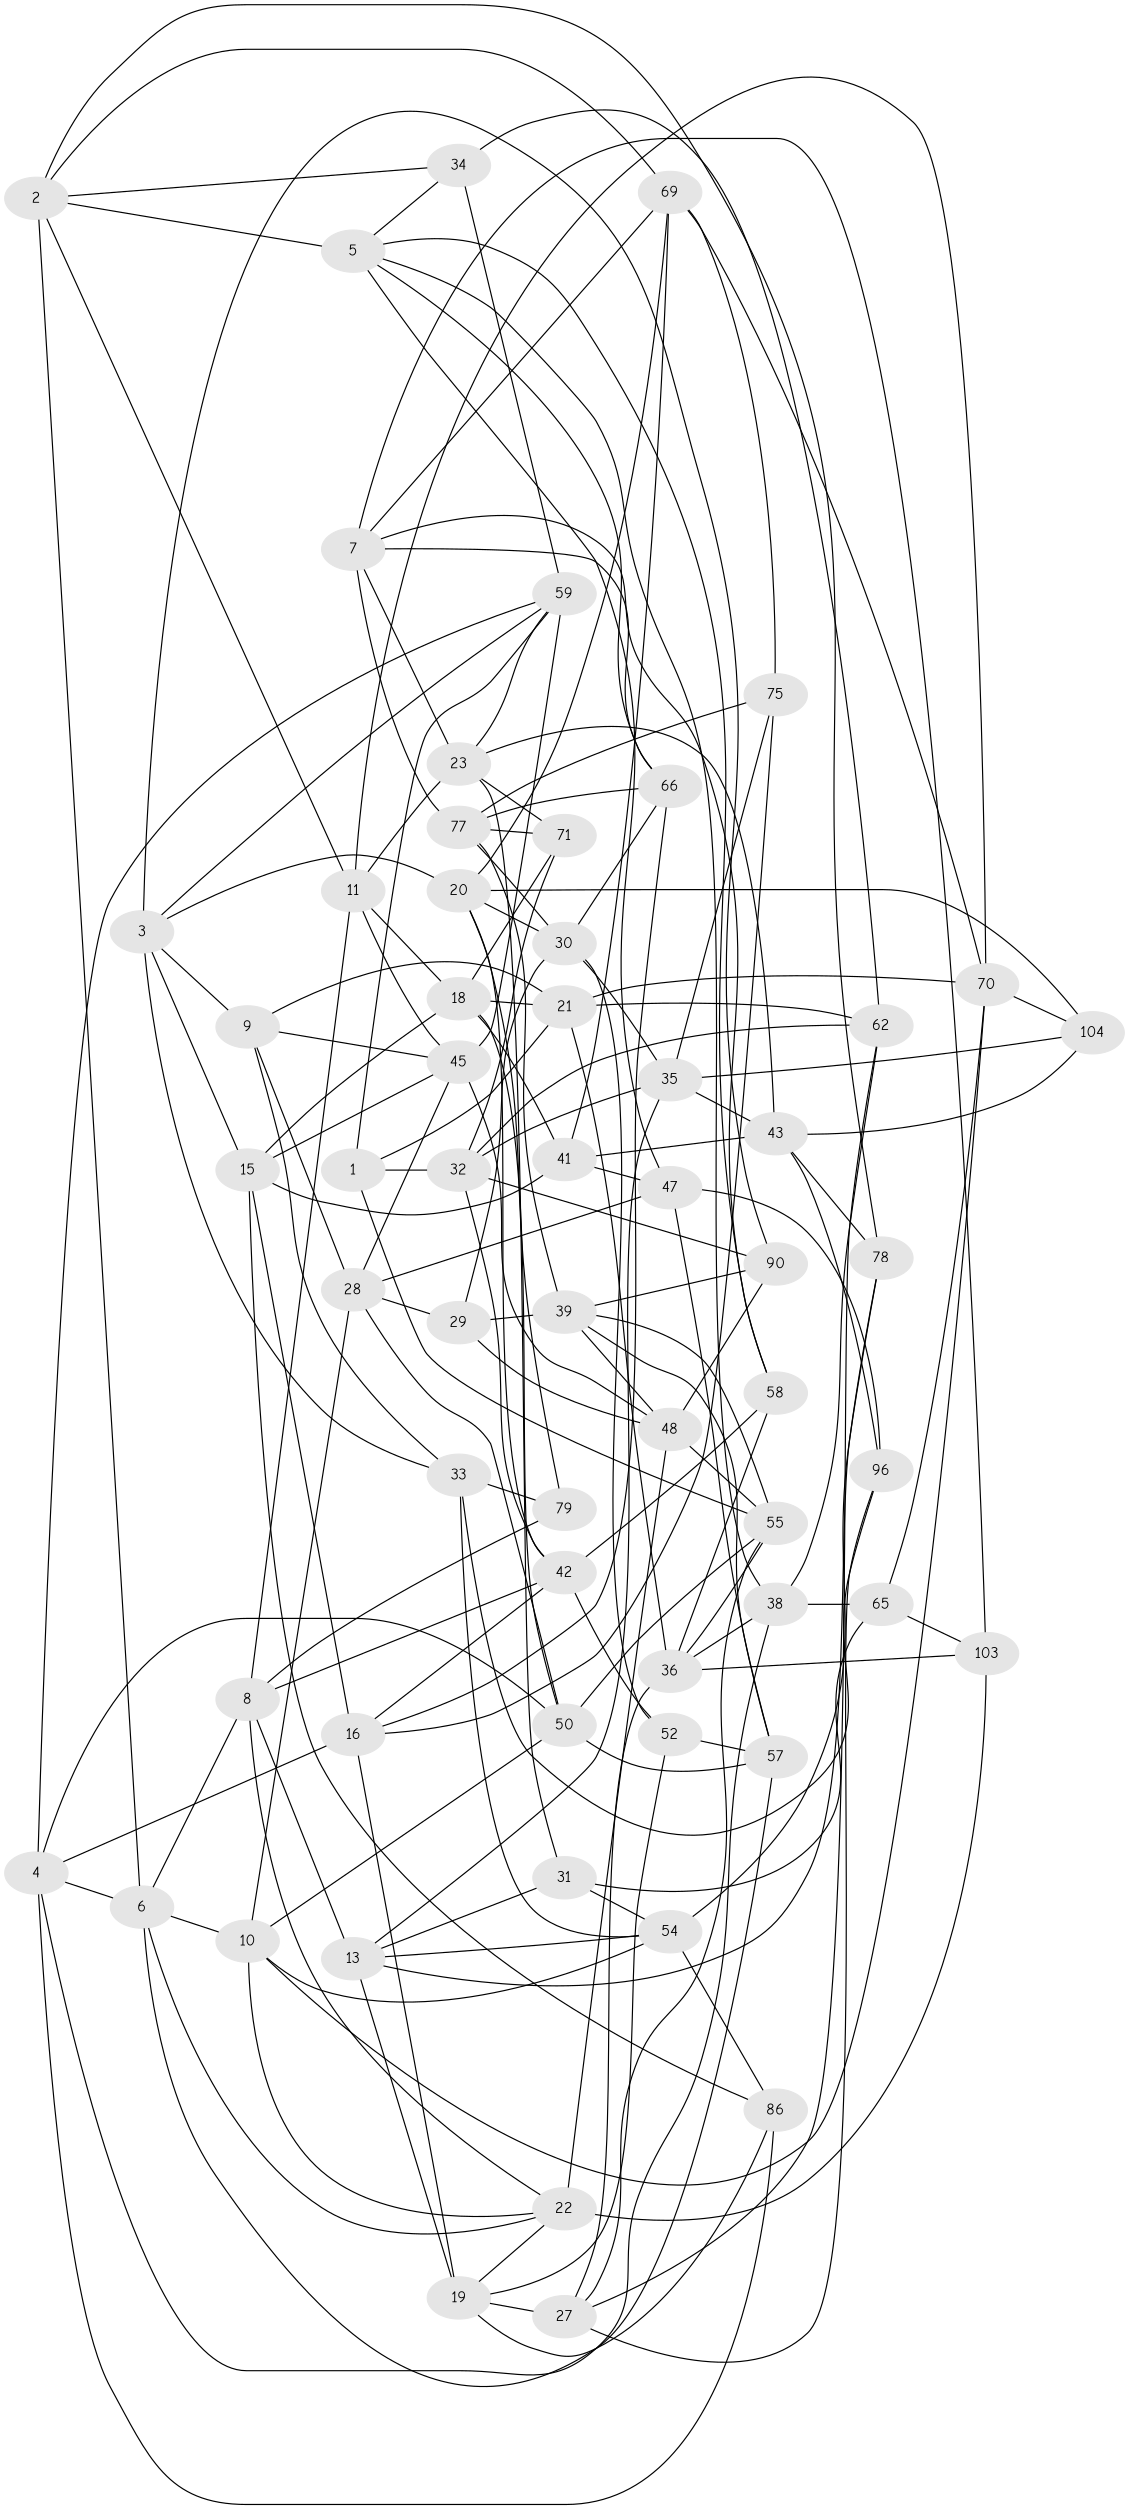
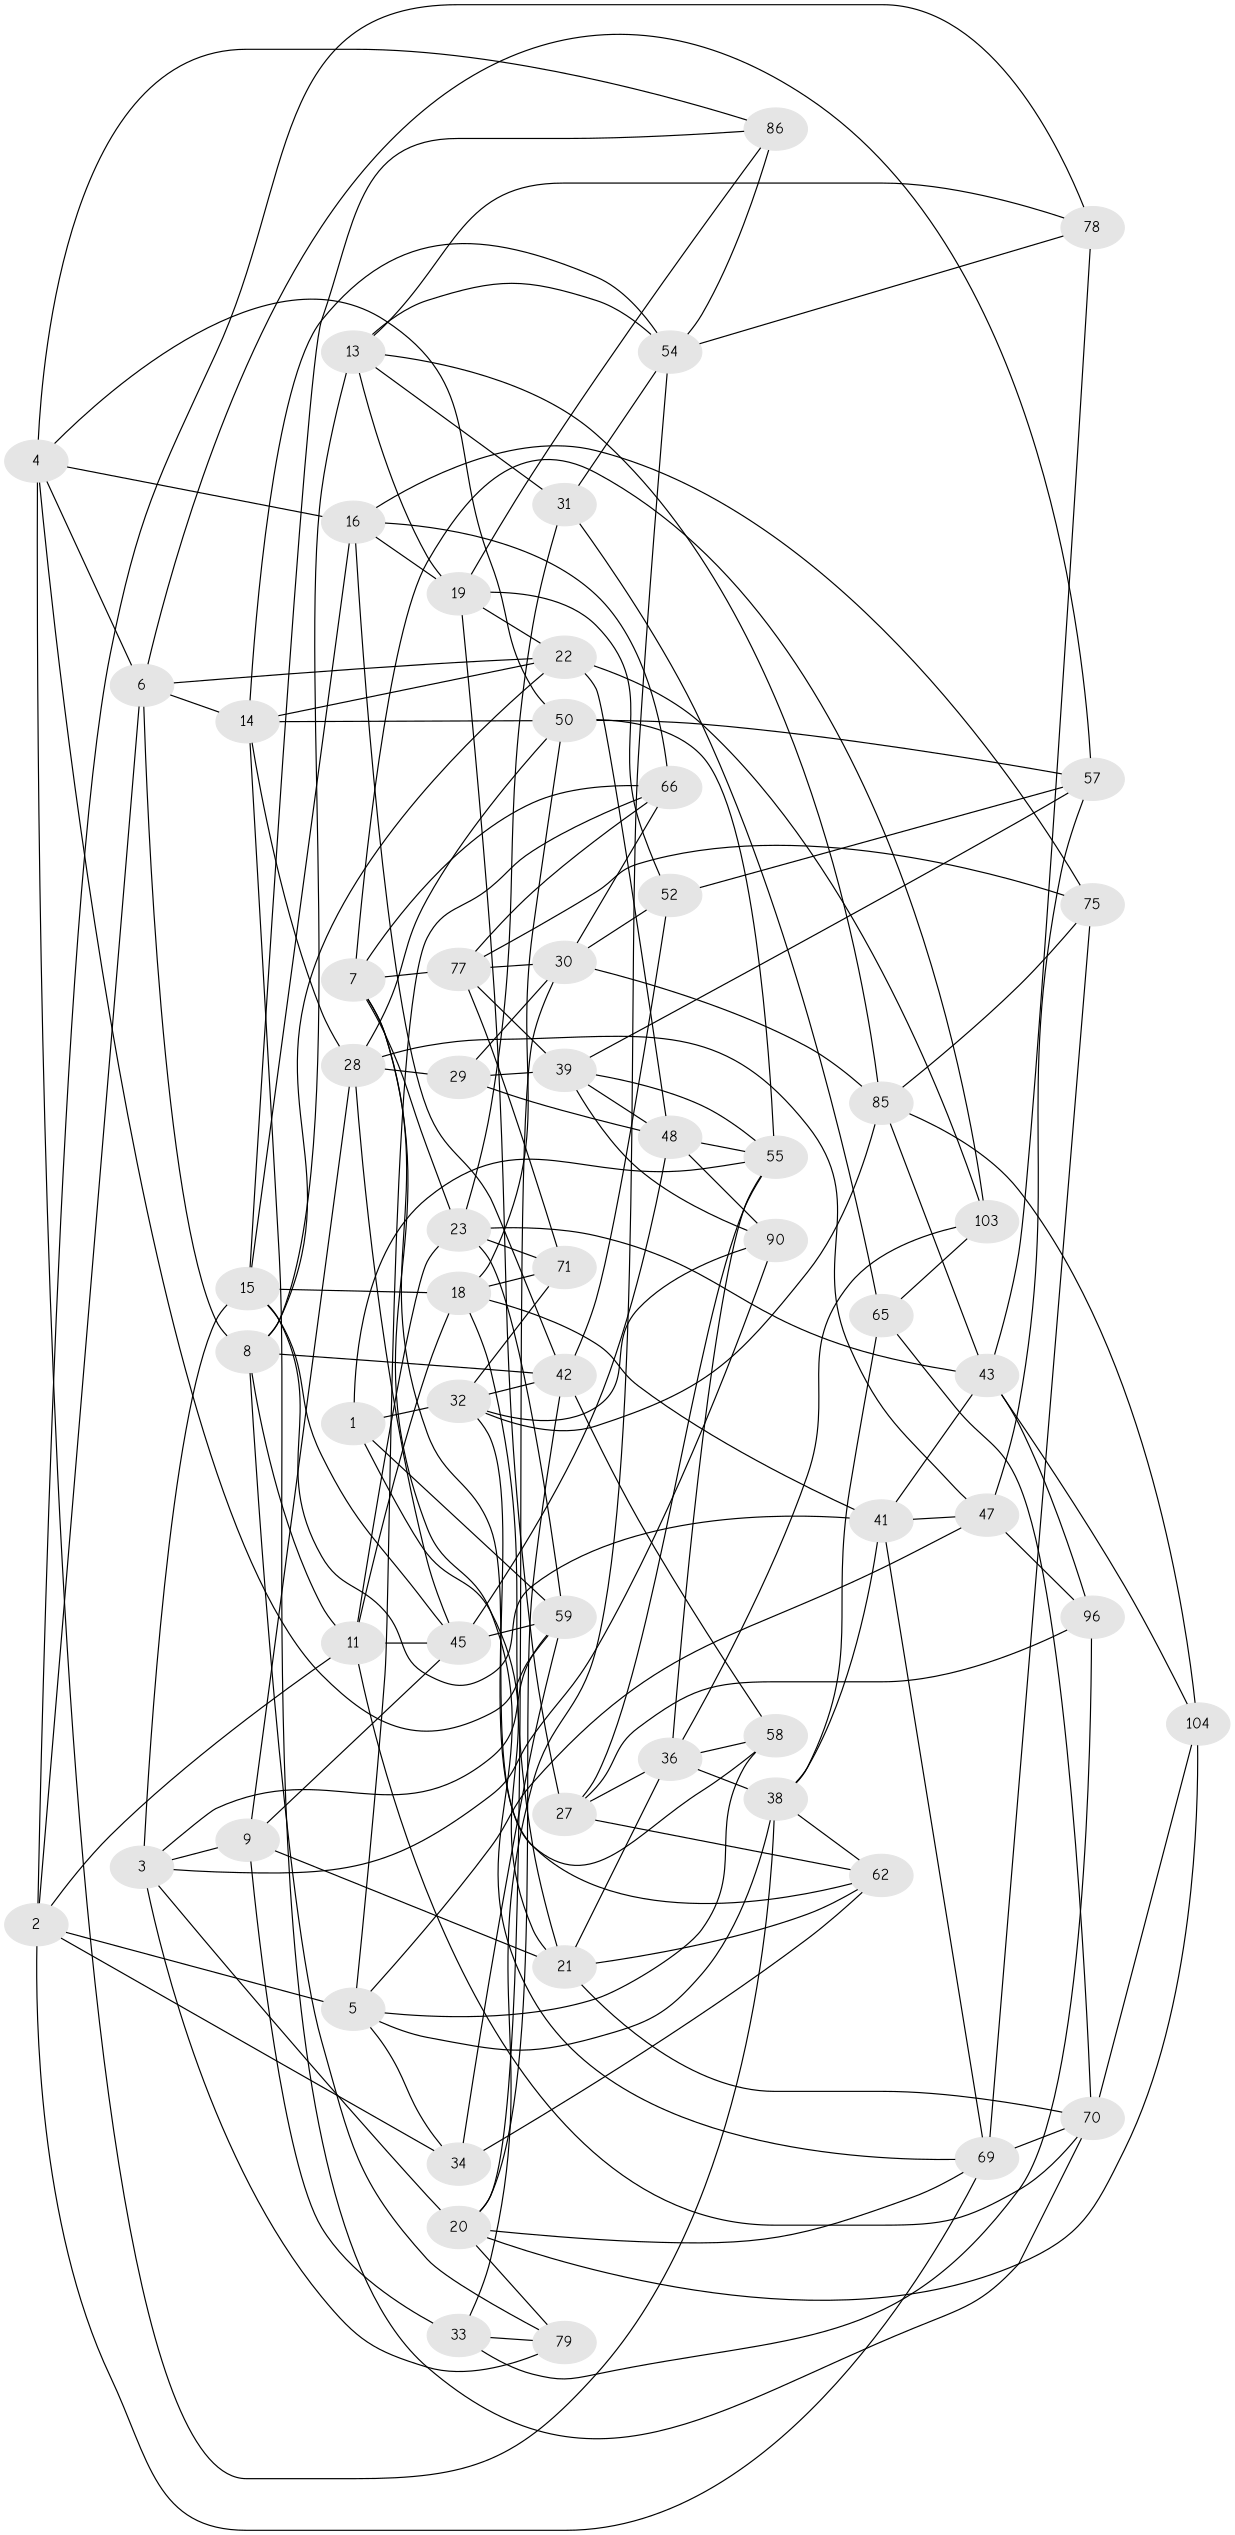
node "35": label "35" -> "85"
edge "3" -- "33": now "3" -- "79"
edge "41" -- "38": added
node "10": label "10" -> "14"
